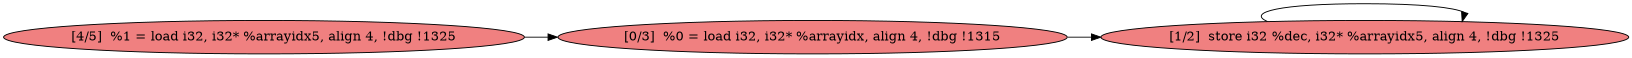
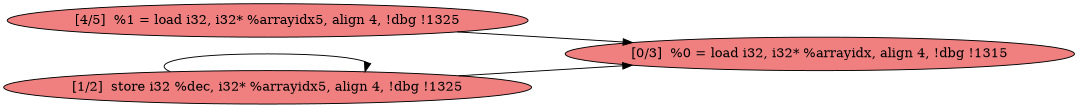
edge "[0/3]  %0 = load i32, i32* %arrayidx, align 4, !dbg !1315" -> "[1/2]  store i32 %dec, i32* %arrayidx5, align 4, !dbg !1325": reversed
